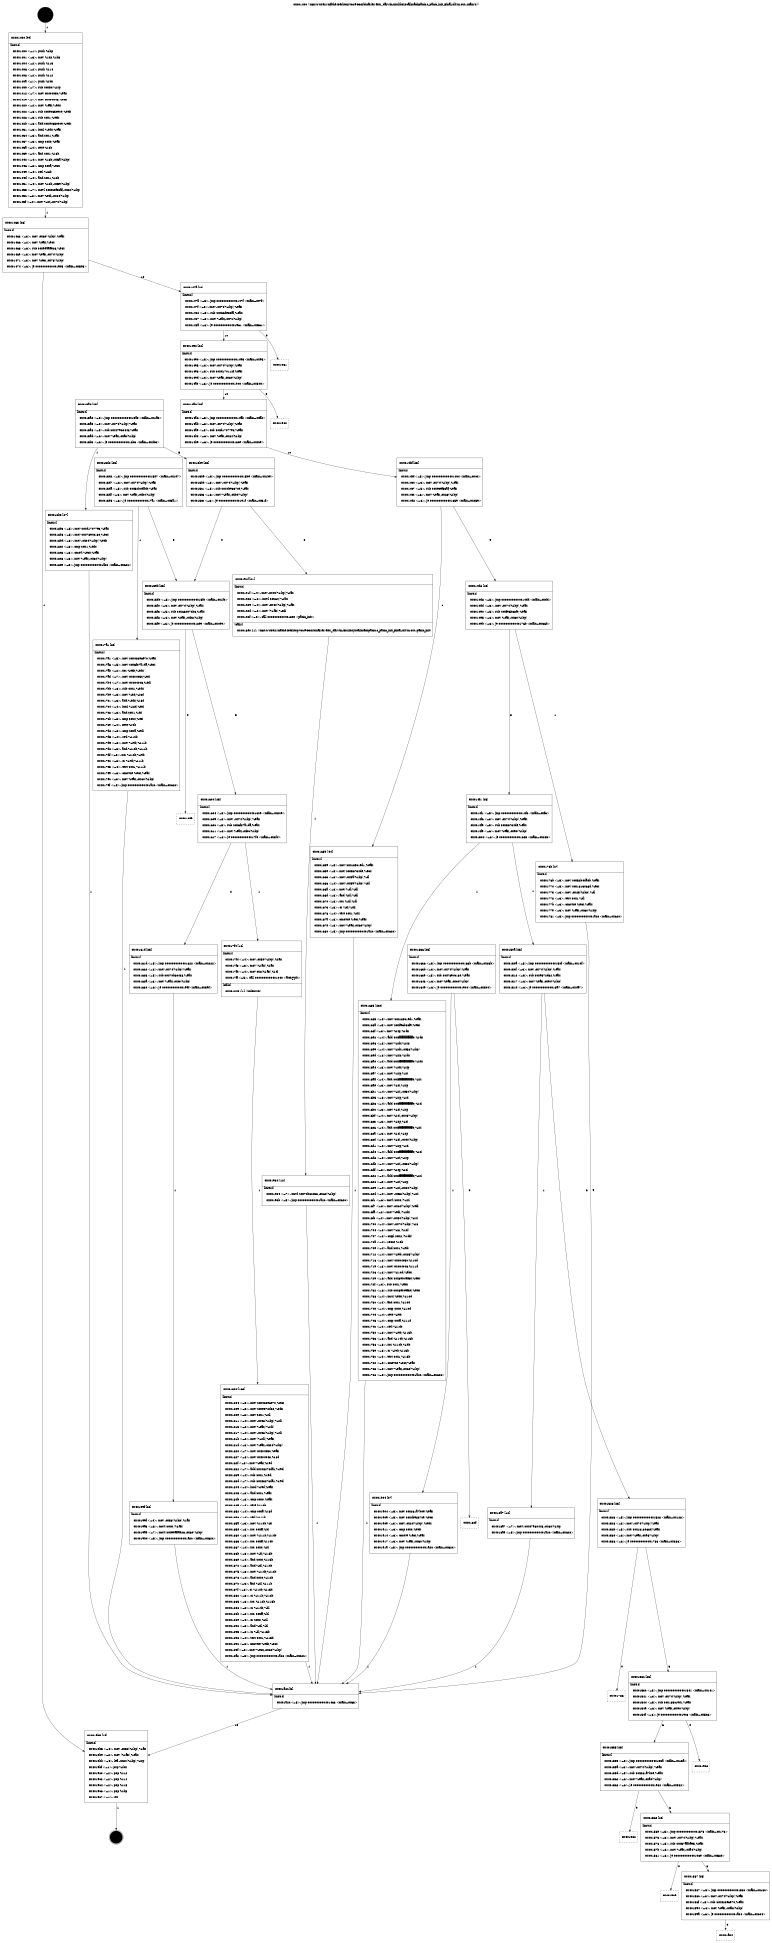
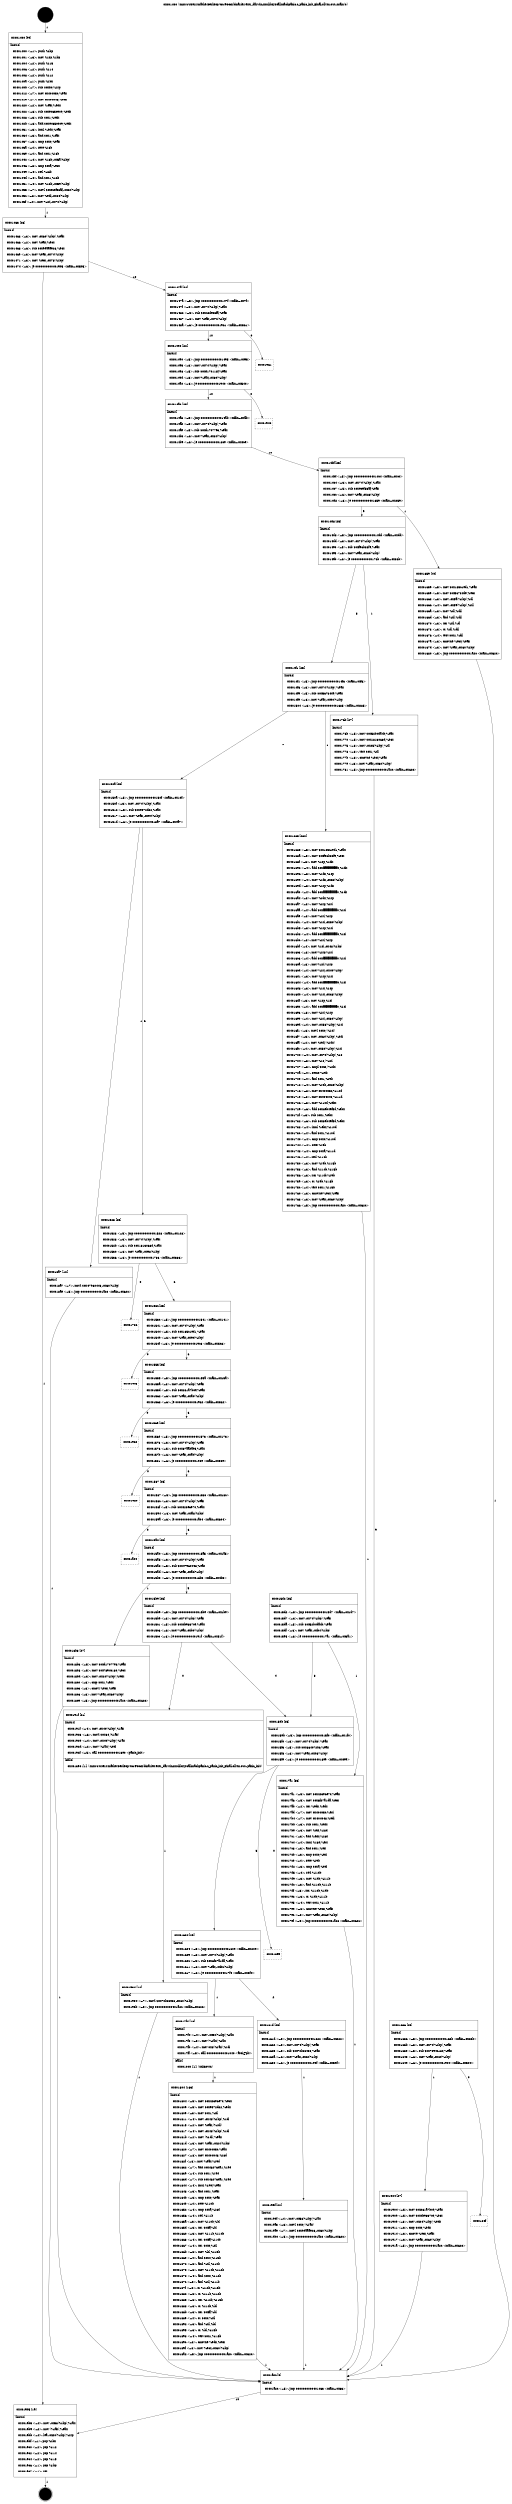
edge "0x401587 [25]" -> "0x4015a0 [25]": added, label "6"
